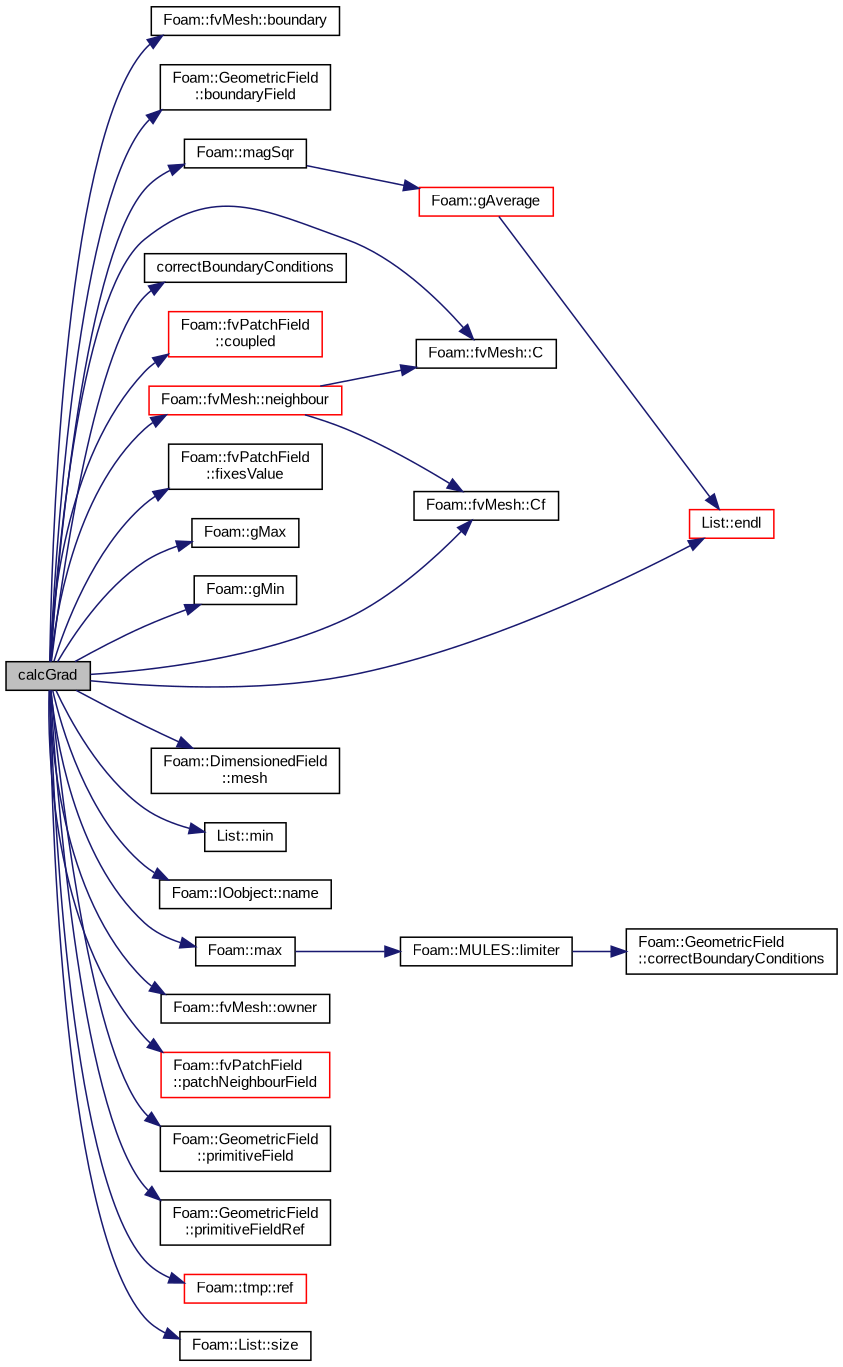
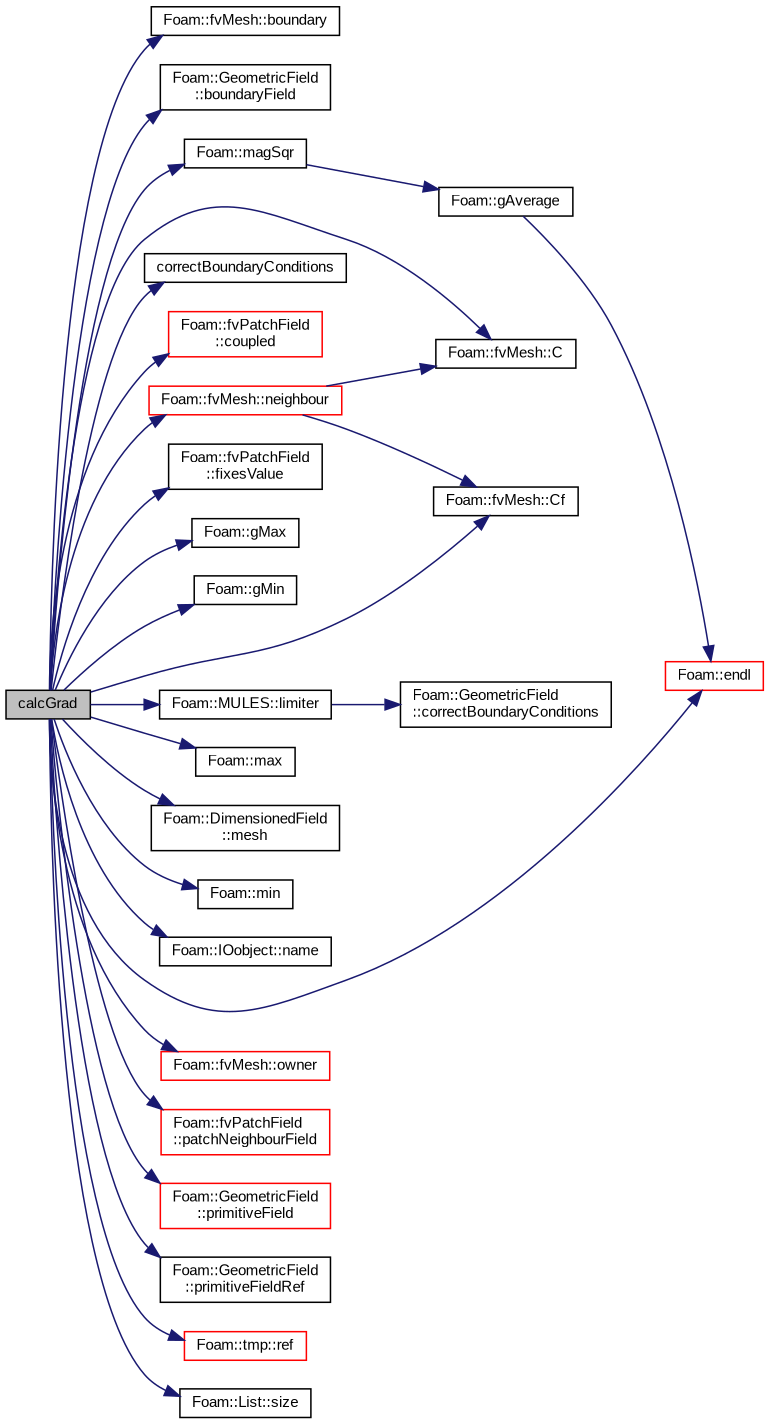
node "Foam::gAverage": color red -> black
node "List::endl": label "List::endl" -> "Foam::endl"
node "List::min": label "List::min" -> "Foam::min"
edge "Foam::max" -> "Foam::MULES::limiter": now "calcGrad" -> "Foam::MULES::limiter"
node "Foam::fvMesh::owner": color black -> red
node "Foam::GeometricField ::primitiveField": color black -> red
